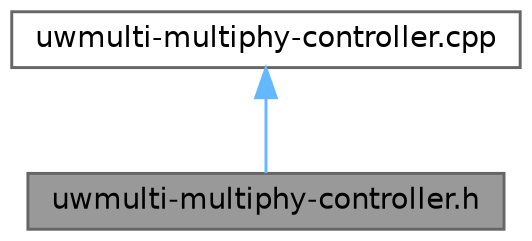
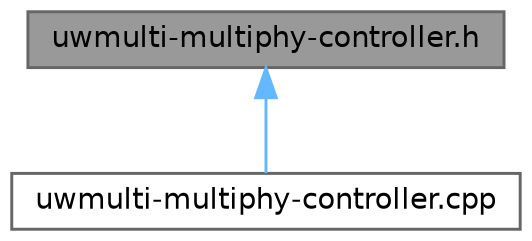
edge "uwmulti-multiphy-controller.h" -> "uwmulti-multiphy-controller.cpp": reversed
